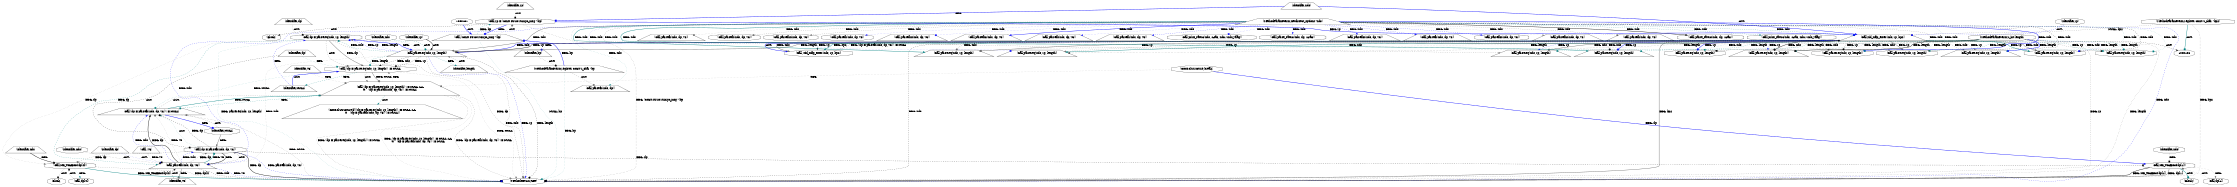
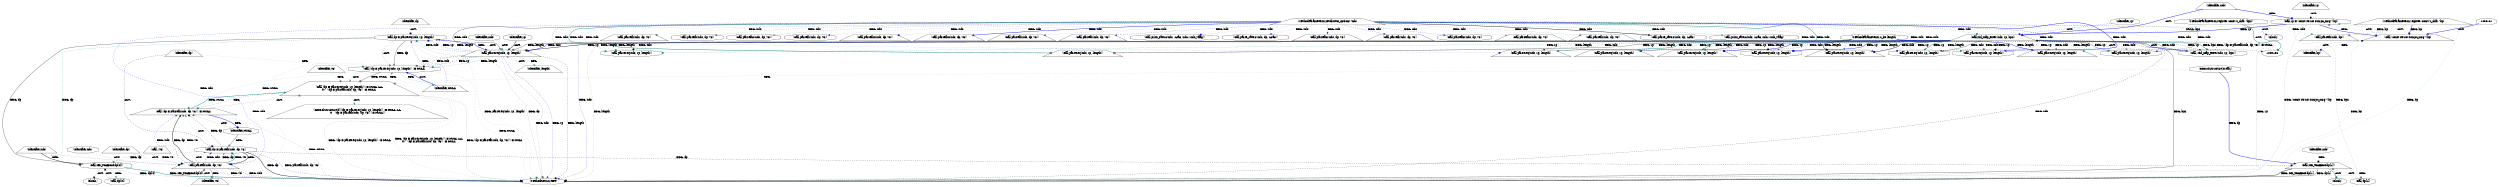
edge "(Identifier,bp)" -> "(MethodParameterIn,register const u_char *bp)": now "(Identifier,bp)" -> "(Call,(const struct sunrpc_msg *)bp)"
edge "(Call,dp = parsereq(ndo, rp, length))" -> "(Call,ND_TCHECK(dp[4]))": style dotted -> bold
edge "(Call,(const struct sunrpc_msg *)bp)" -> "(MethodReturn,RET)": label "NULL: bp" -> "DDG: bp"
node "(Call,ND_TCHECK(dp[1]))": shape octagon -> trapezium
edge "(Call,ND_TCHECK(dp[1]))" -> "(Call,dp[1])": arrowhead normal -> box
